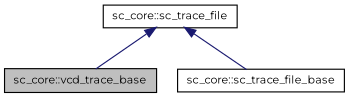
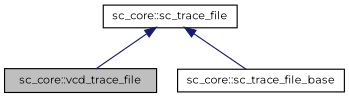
node "sc_core::vcd_trace_base": label "sc_core::vcd_trace_base" -> "sc_core::vcd_trace_file"
